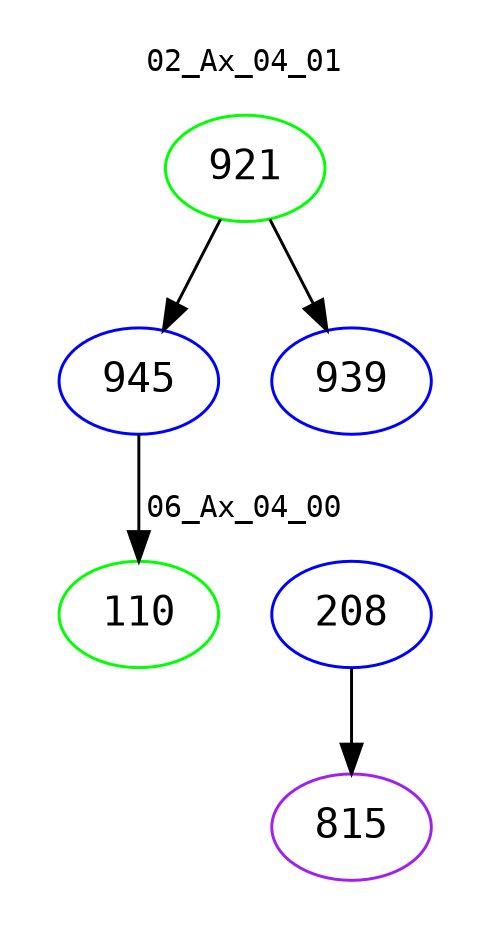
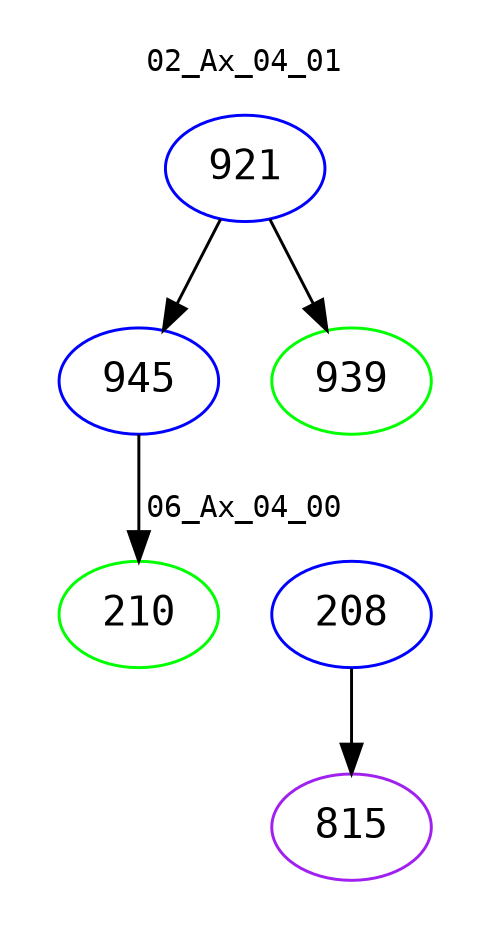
node "921": color green -> blue
node "939": color blue -> green
node "110": label "110" -> "210"
